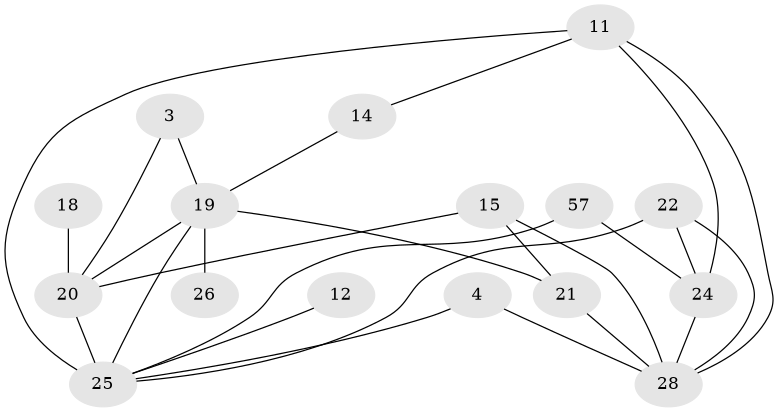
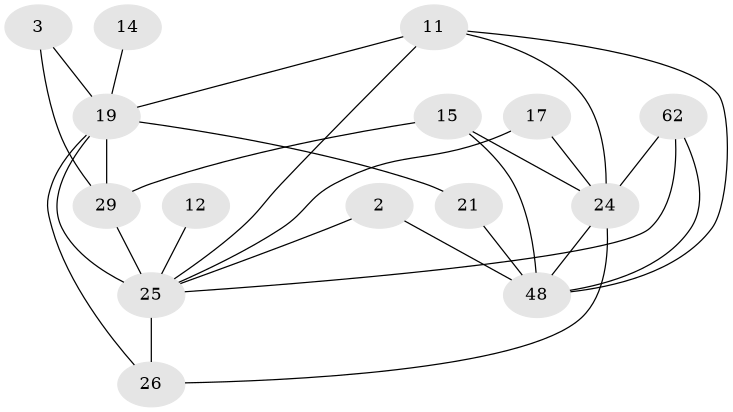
edge "11" -- "14": now "11" -- "19"
node "18": removed
node "57": label "57" -> "17"
node "22": label "22" -> "62"
edge "15" -- "21": now "15" -- "24"
node "20": label "20" -> "29"
node "4": label "4" -> "2"
edge "25" -- "26": added
edge "24" -- "26": added
node "28": label "28" -> "48"
